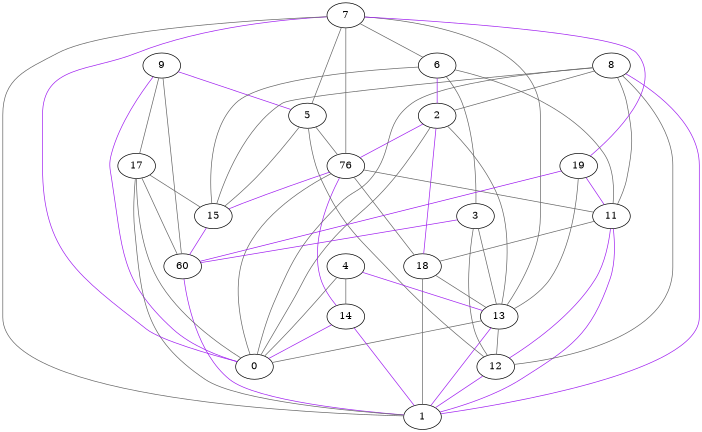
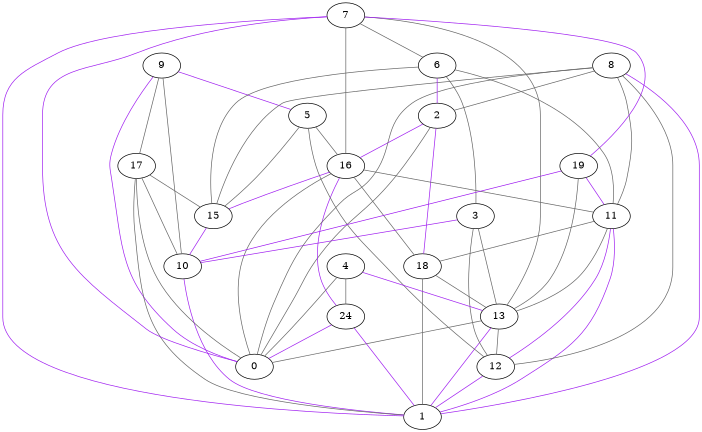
edge "7" -- "5": removed
node "76": label "76" -> "16"
edge "2" -- "13": now "11" -- "13"
edge "7" -- "1": color gray40 -> purple
node "60": label "60" -> "10"
node "14": label "14" -> "24"
